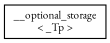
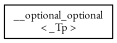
node "__optional_storage < _Tp >": label "__optional_storage < _Tp >" -> "__optional_optional < _Tp >"
